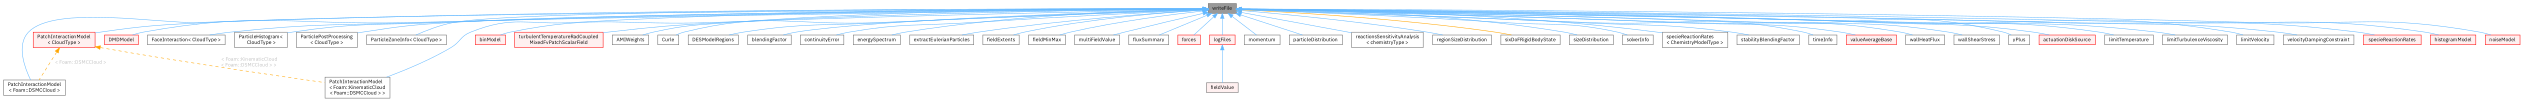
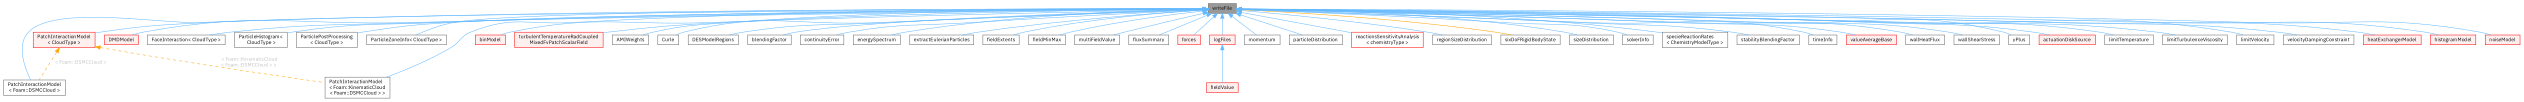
node "reactionsSensitivityAnalysis < chemistryType >": color gray40 -> red
node "specieReactionRates": label "specieReactionRates" -> "heatExchangerModel"
node "fieldValue": color gray40 -> red
